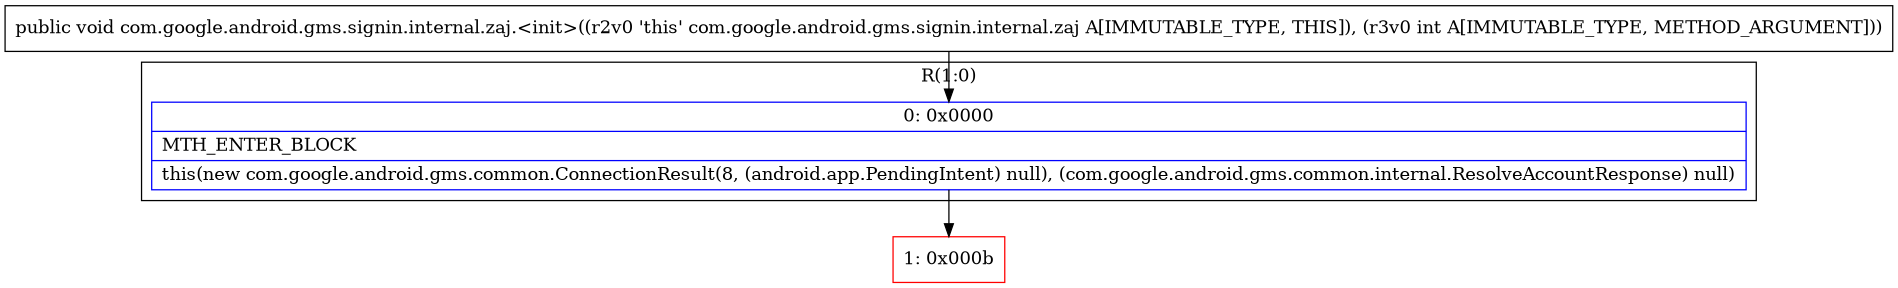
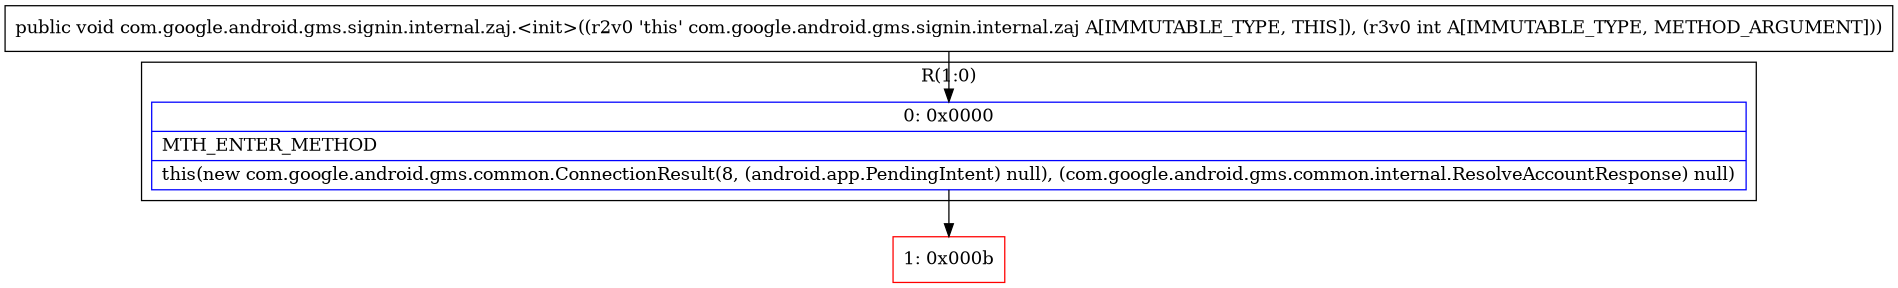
node "0: 0x0000": text "MTH_ENTER_BLOCK" -> "MTH_ENTER_METHOD"
